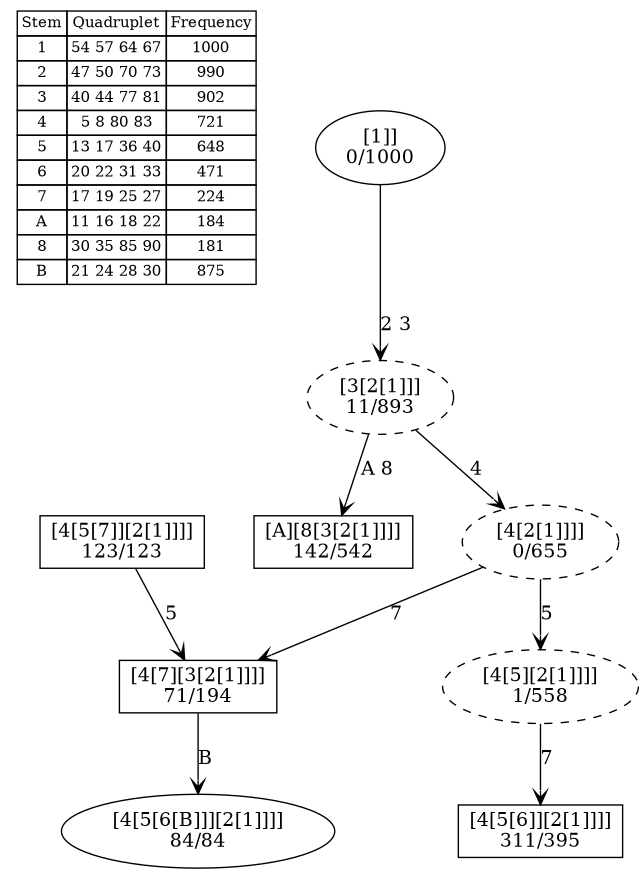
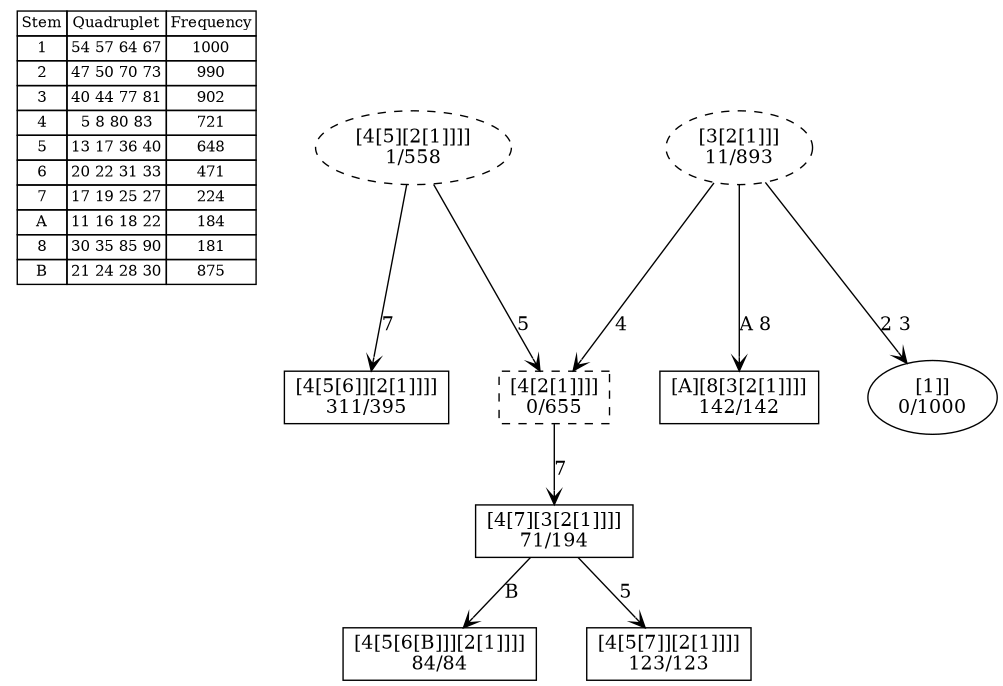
edge "[1]] 0/1000" -> "[3[2[1]]] 11/893": reversed
node "[A][8[3[2[1]]]] 142/542": label "[A][8[3[2[1]]]] 142/542" -> "[A][8[3[2[1]]]] 142/142"
node "[4[2[1]]]] 0/655": shape ellipse -> box
edge "[4[2[1]]]] 0/655" -> "[4[5][2[1]]]] 1/558": reversed
edge "[4[5[7]][2[1]]]] 123/123" -> "[4[7][3[2[1]]]] 71/194": reversed
node "[4[5[6[B]]][2[1]]]] 84/84": shape ellipse -> box
